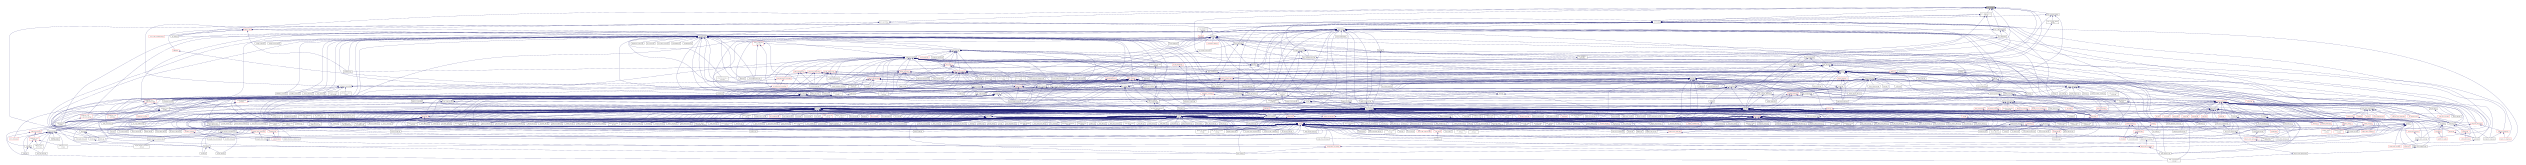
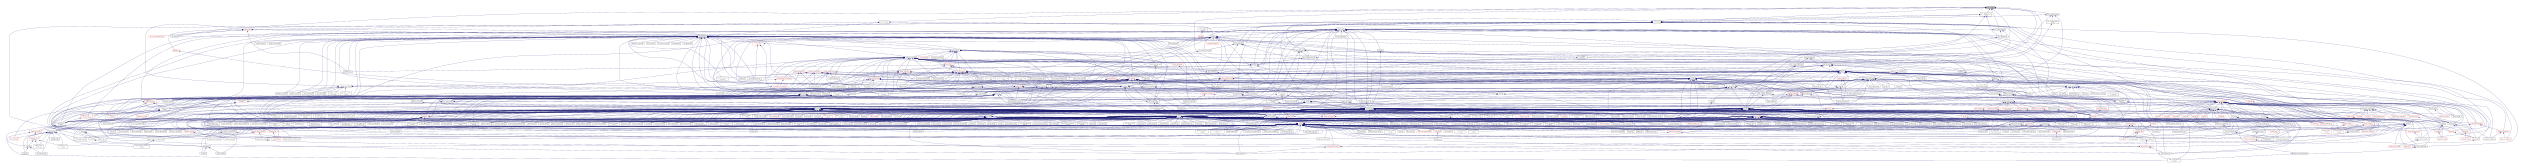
node "future_then_executor.cpp": removed
